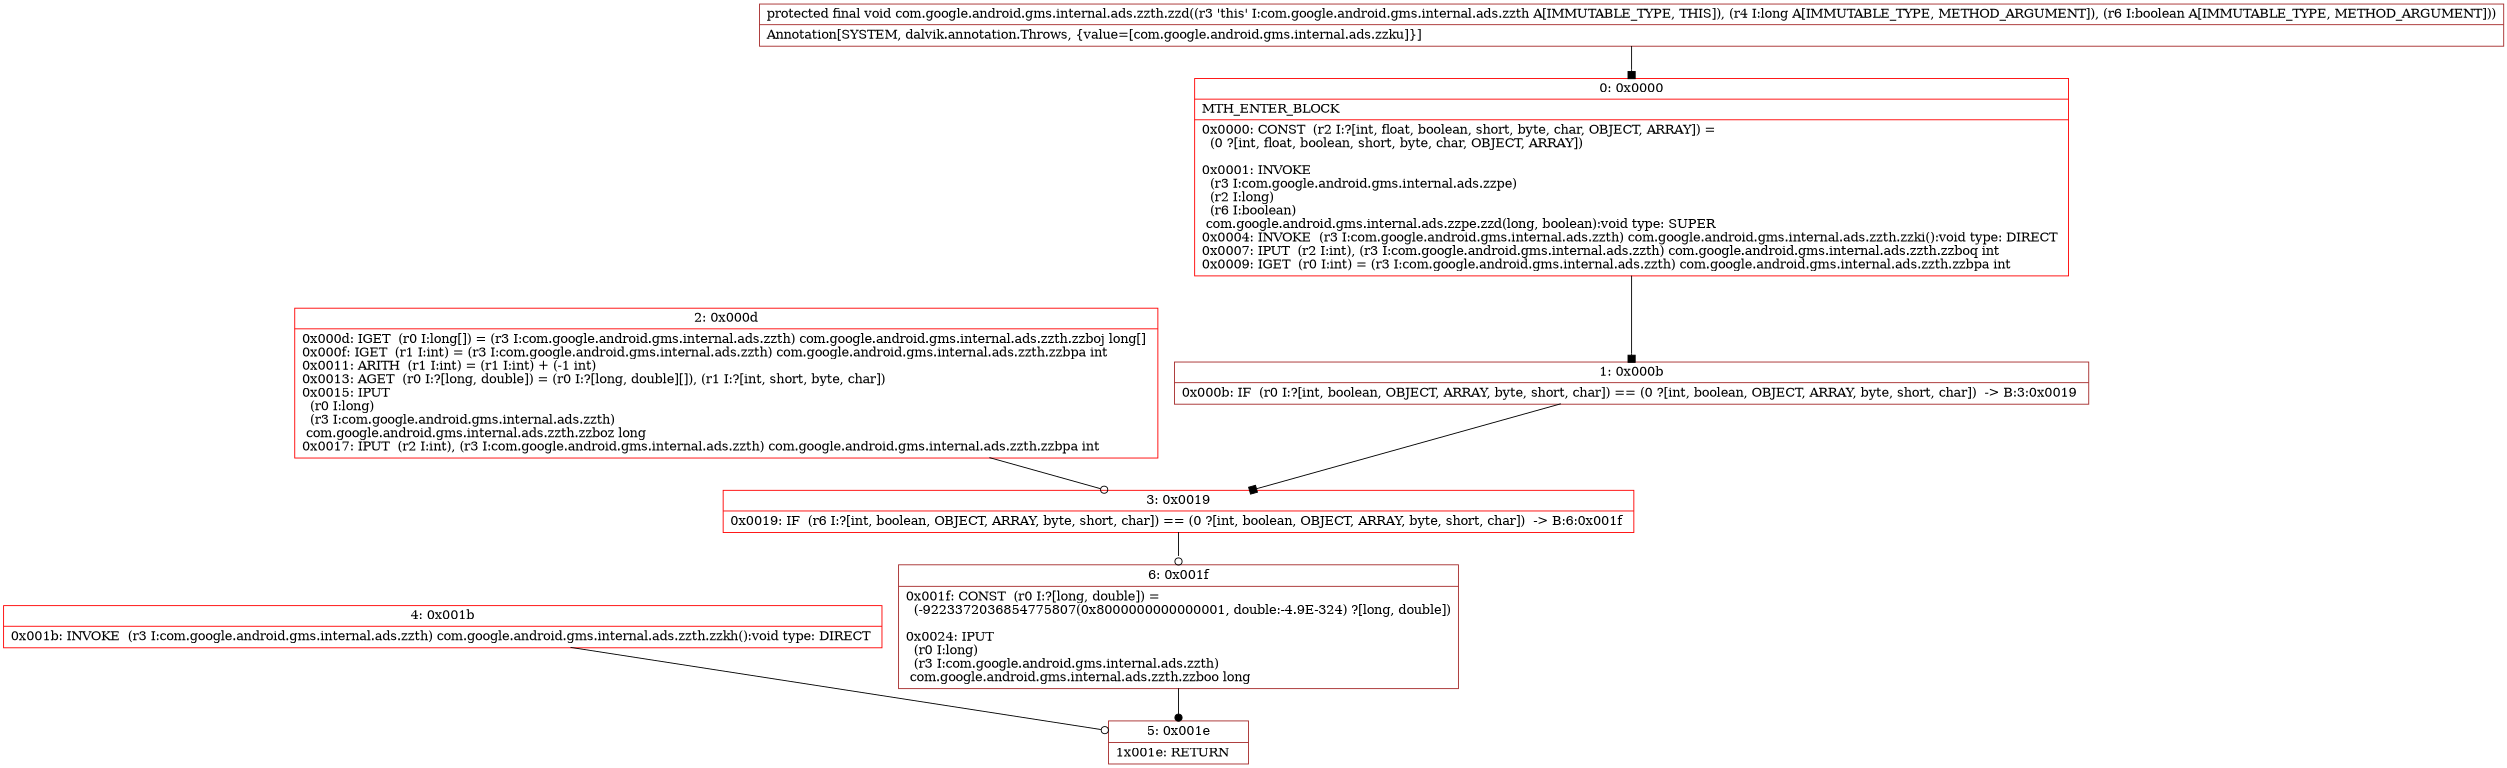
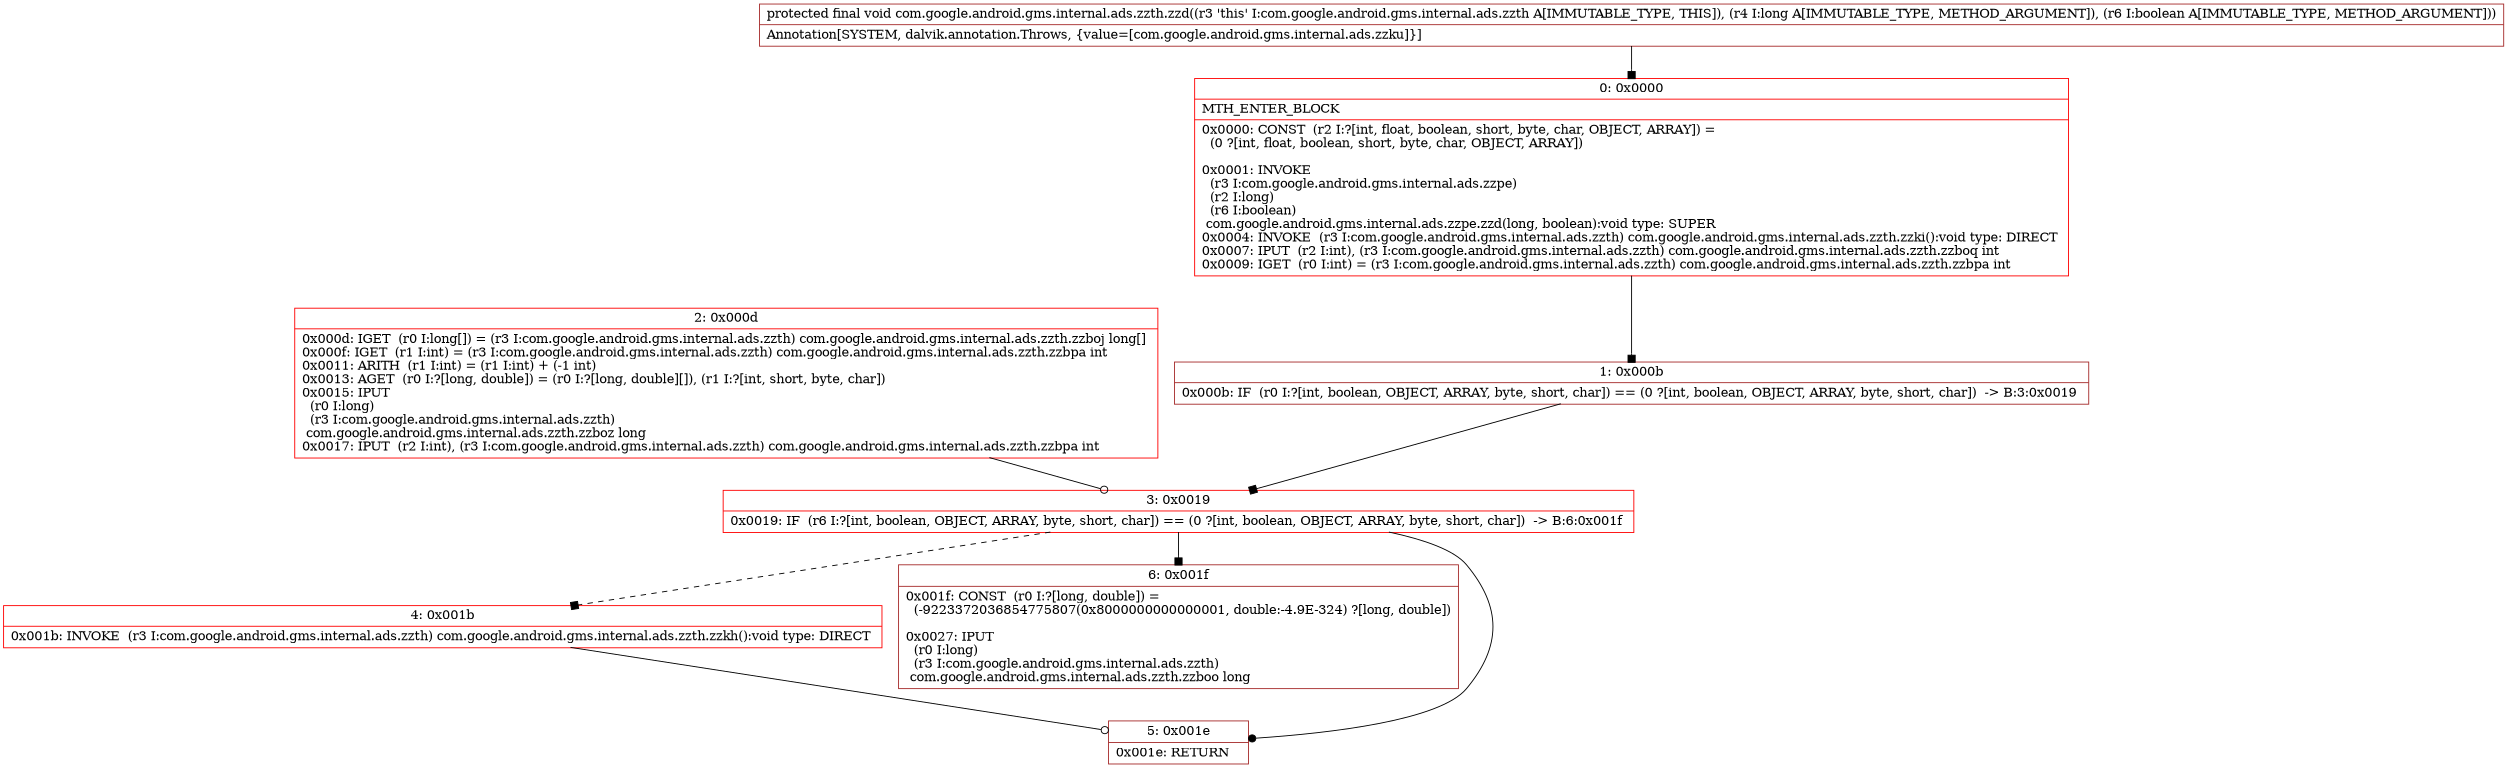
edge "3: 0x0019" -> "6: 0x001f": arrowhead odot -> box
edge "3: 0x0019" -> "4: 0x001b": added
node "6: 0x001f": text "0x0024: IPUT" -> "0x0027: IPUT"
edge "6: 0x001f" -> "5: 0x001e": now "3: 0x0019" -> "5: 0x001e"
node "5: 0x001e": text "1x001e: RETURN" -> "0x001e: RETURN"
